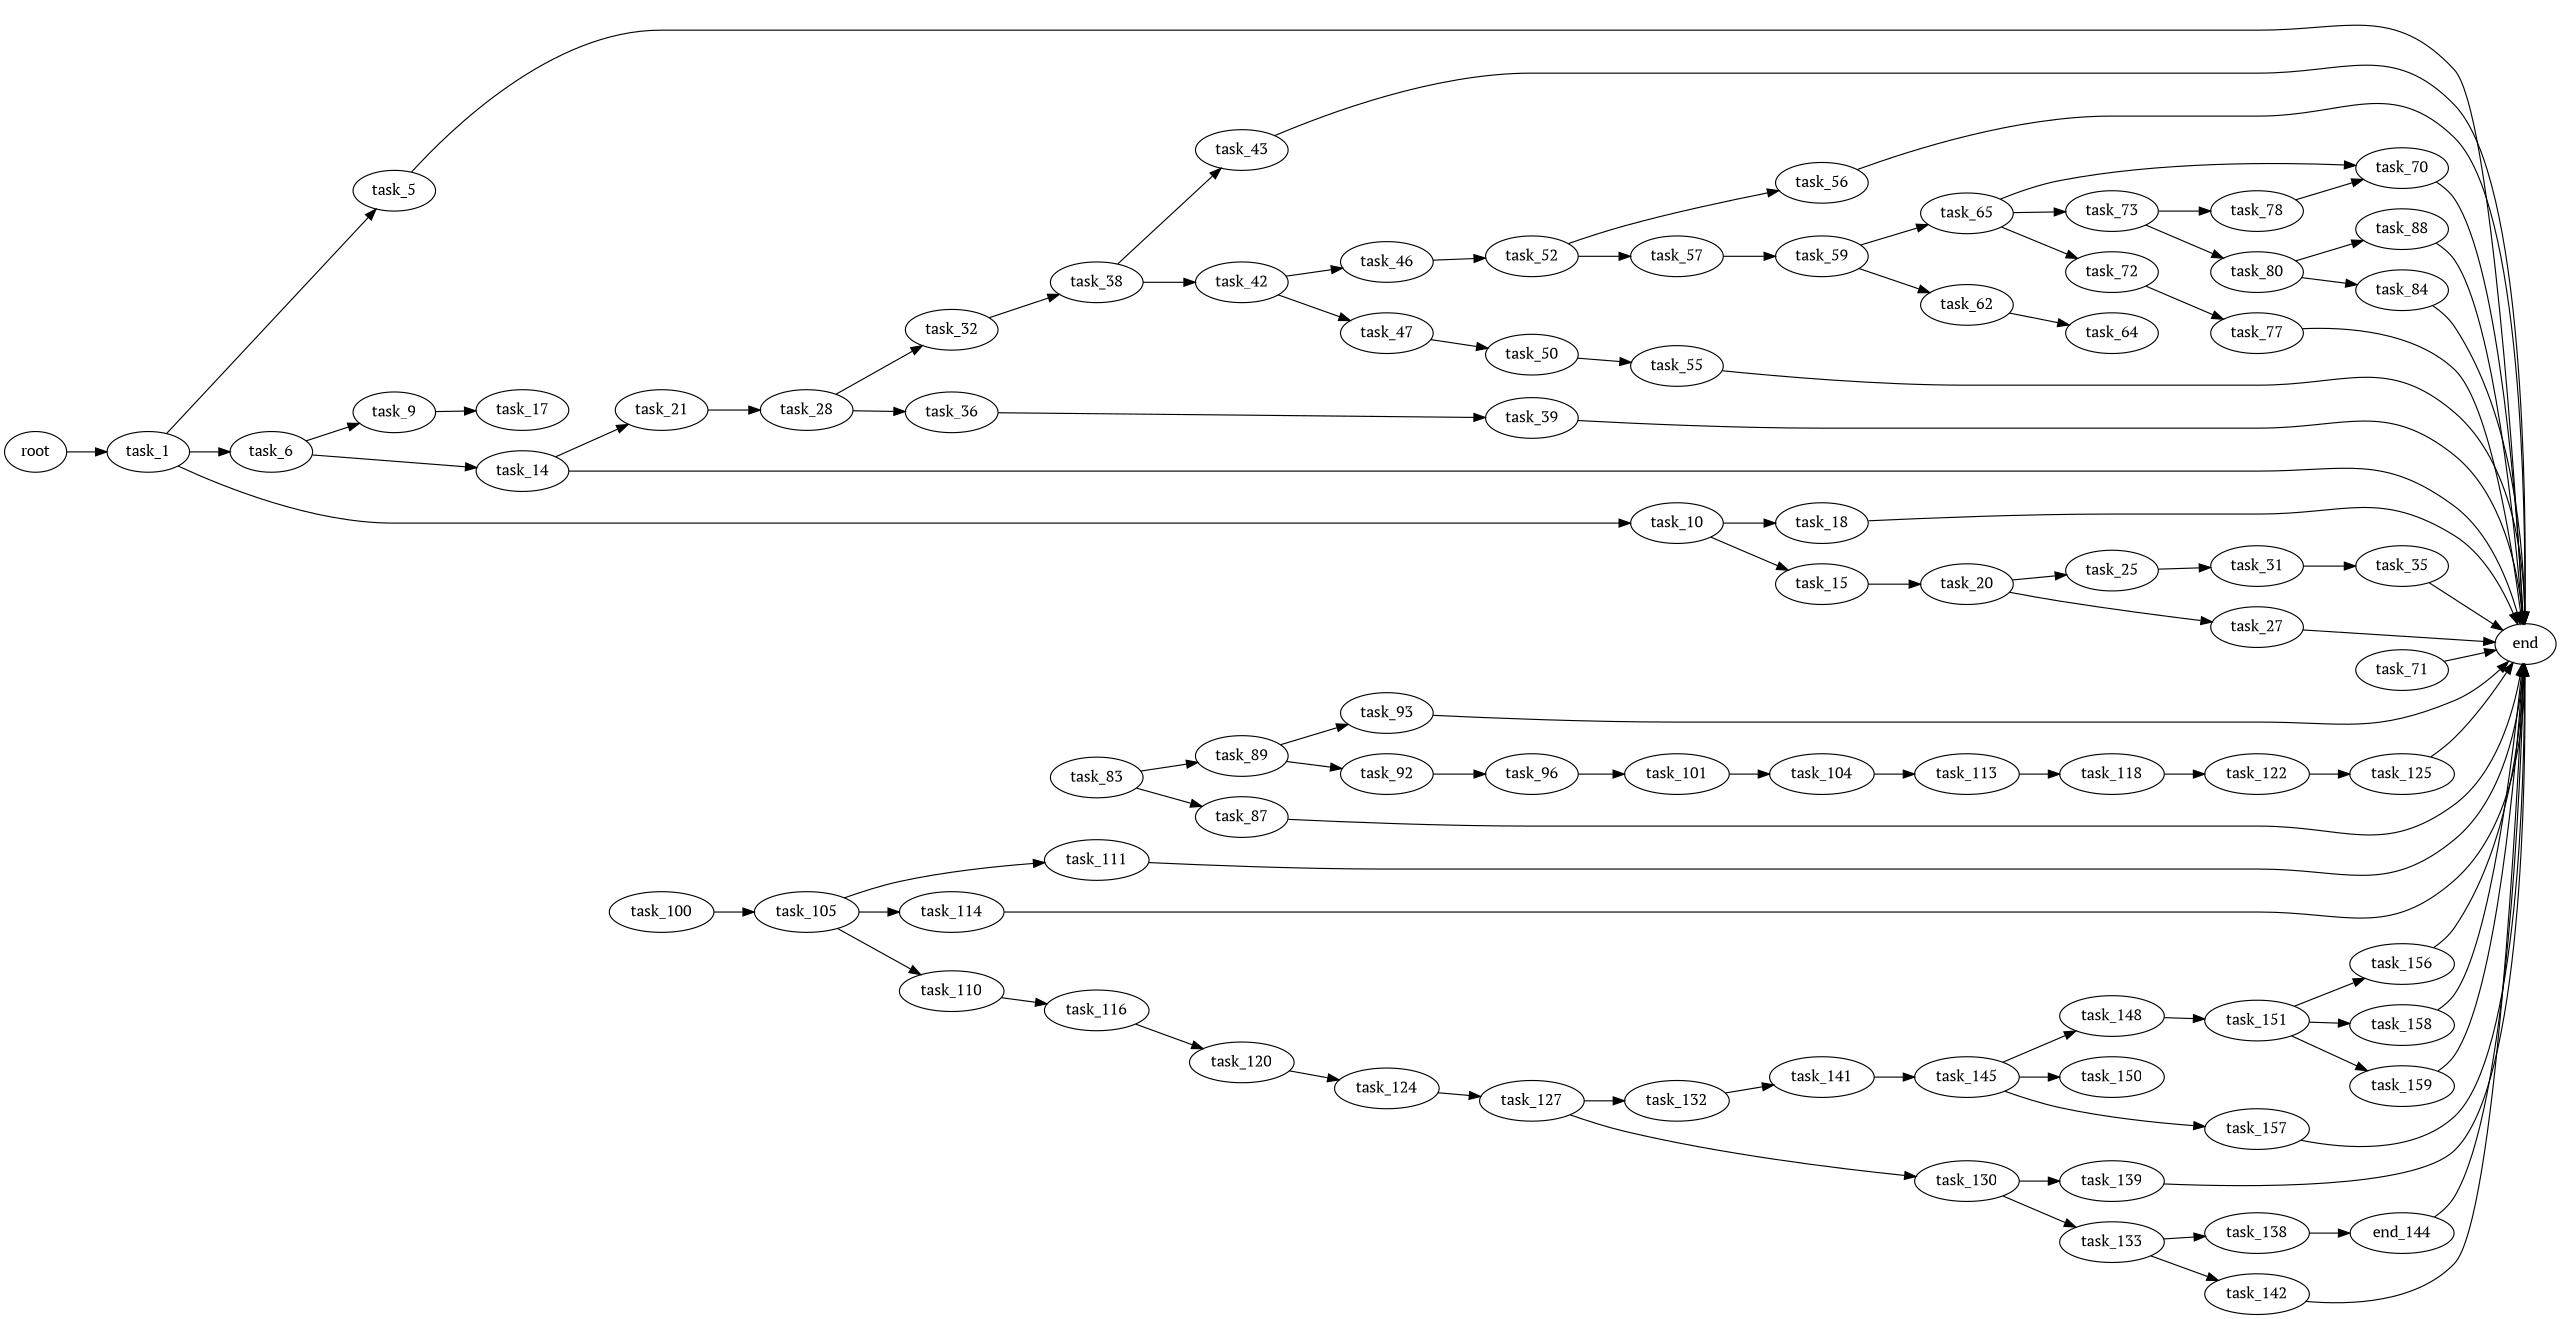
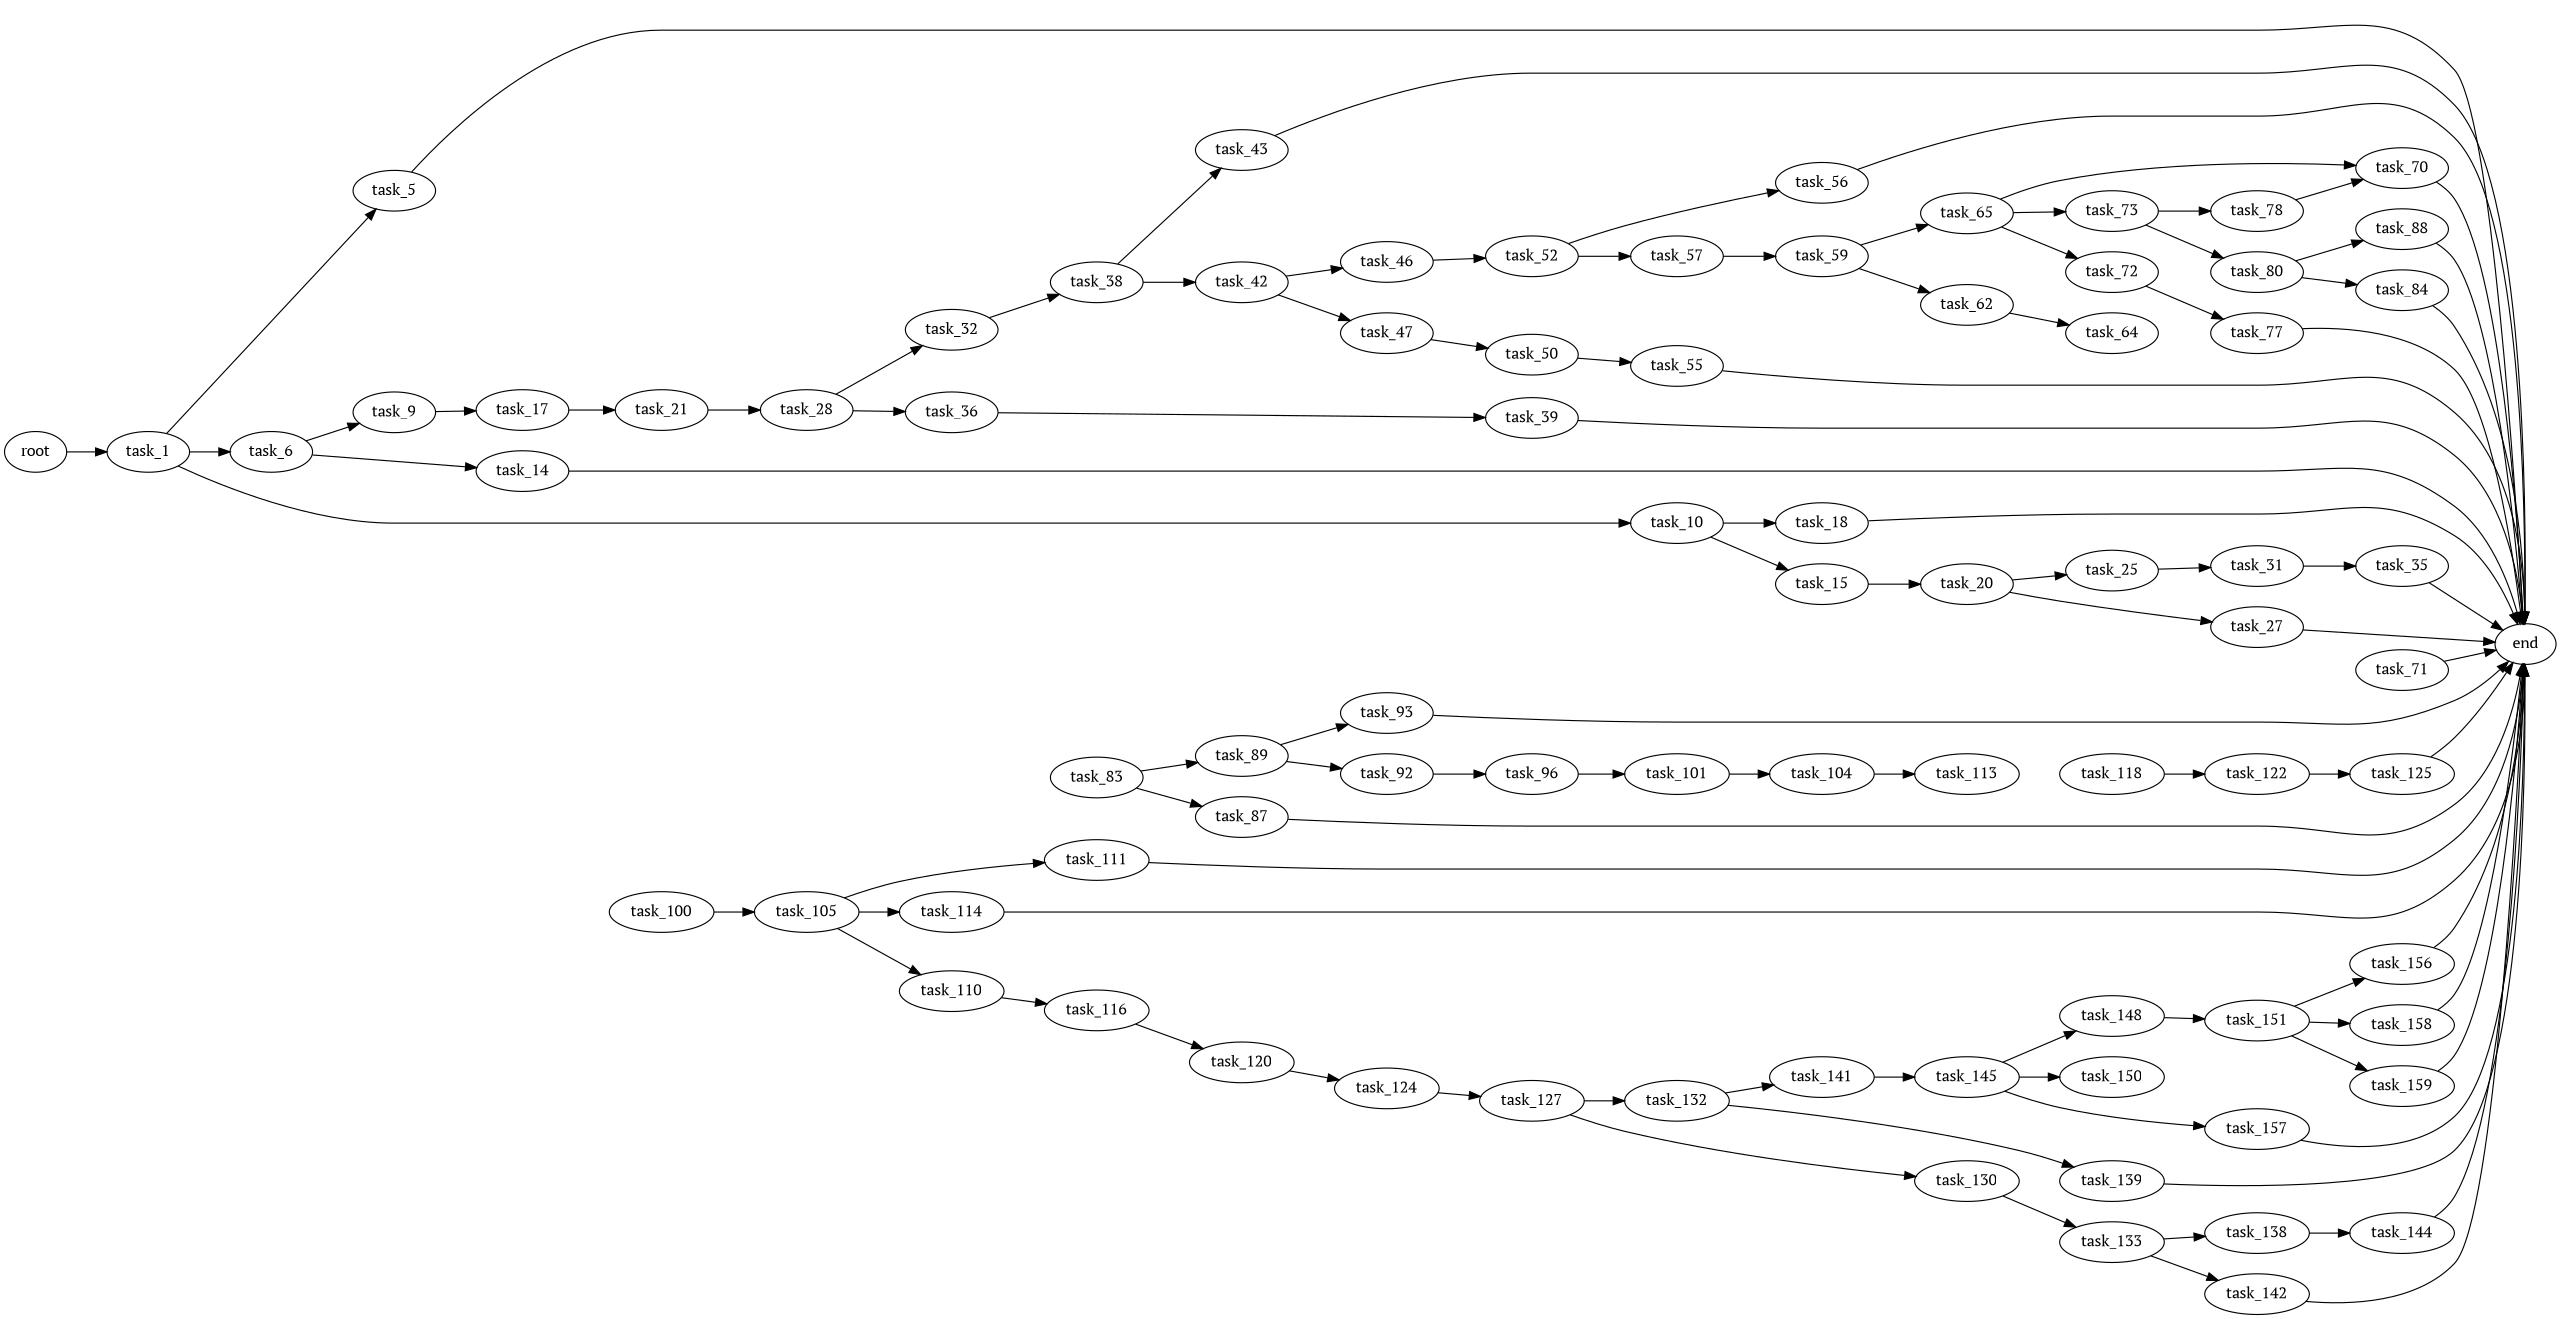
edge "task_14" -> "task_21": now "task_17" -> "task_21"
edge "task_113" -> "task_118": removed
edge "task_130" -> "task_139": now "task_132" -> "task_139"
node "end_144": label "end_144" -> "task_144"
